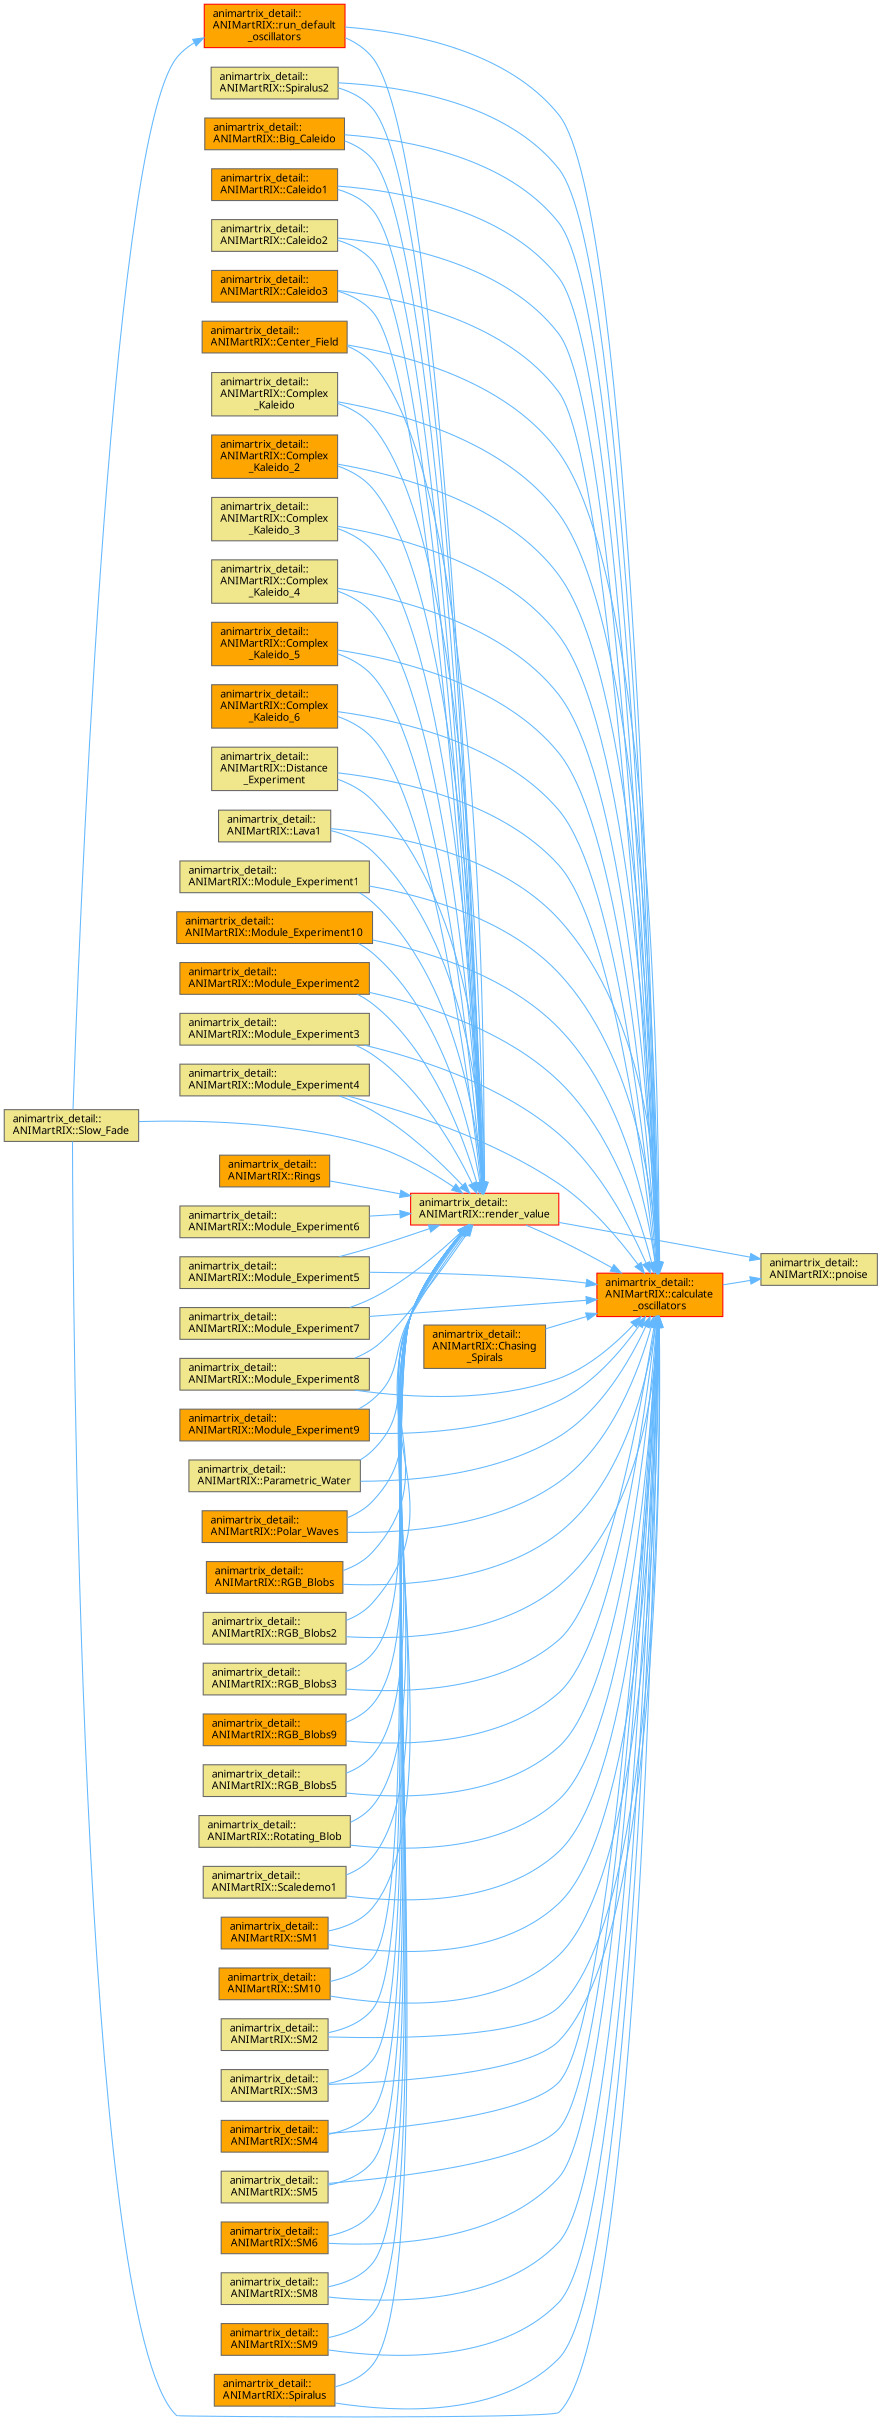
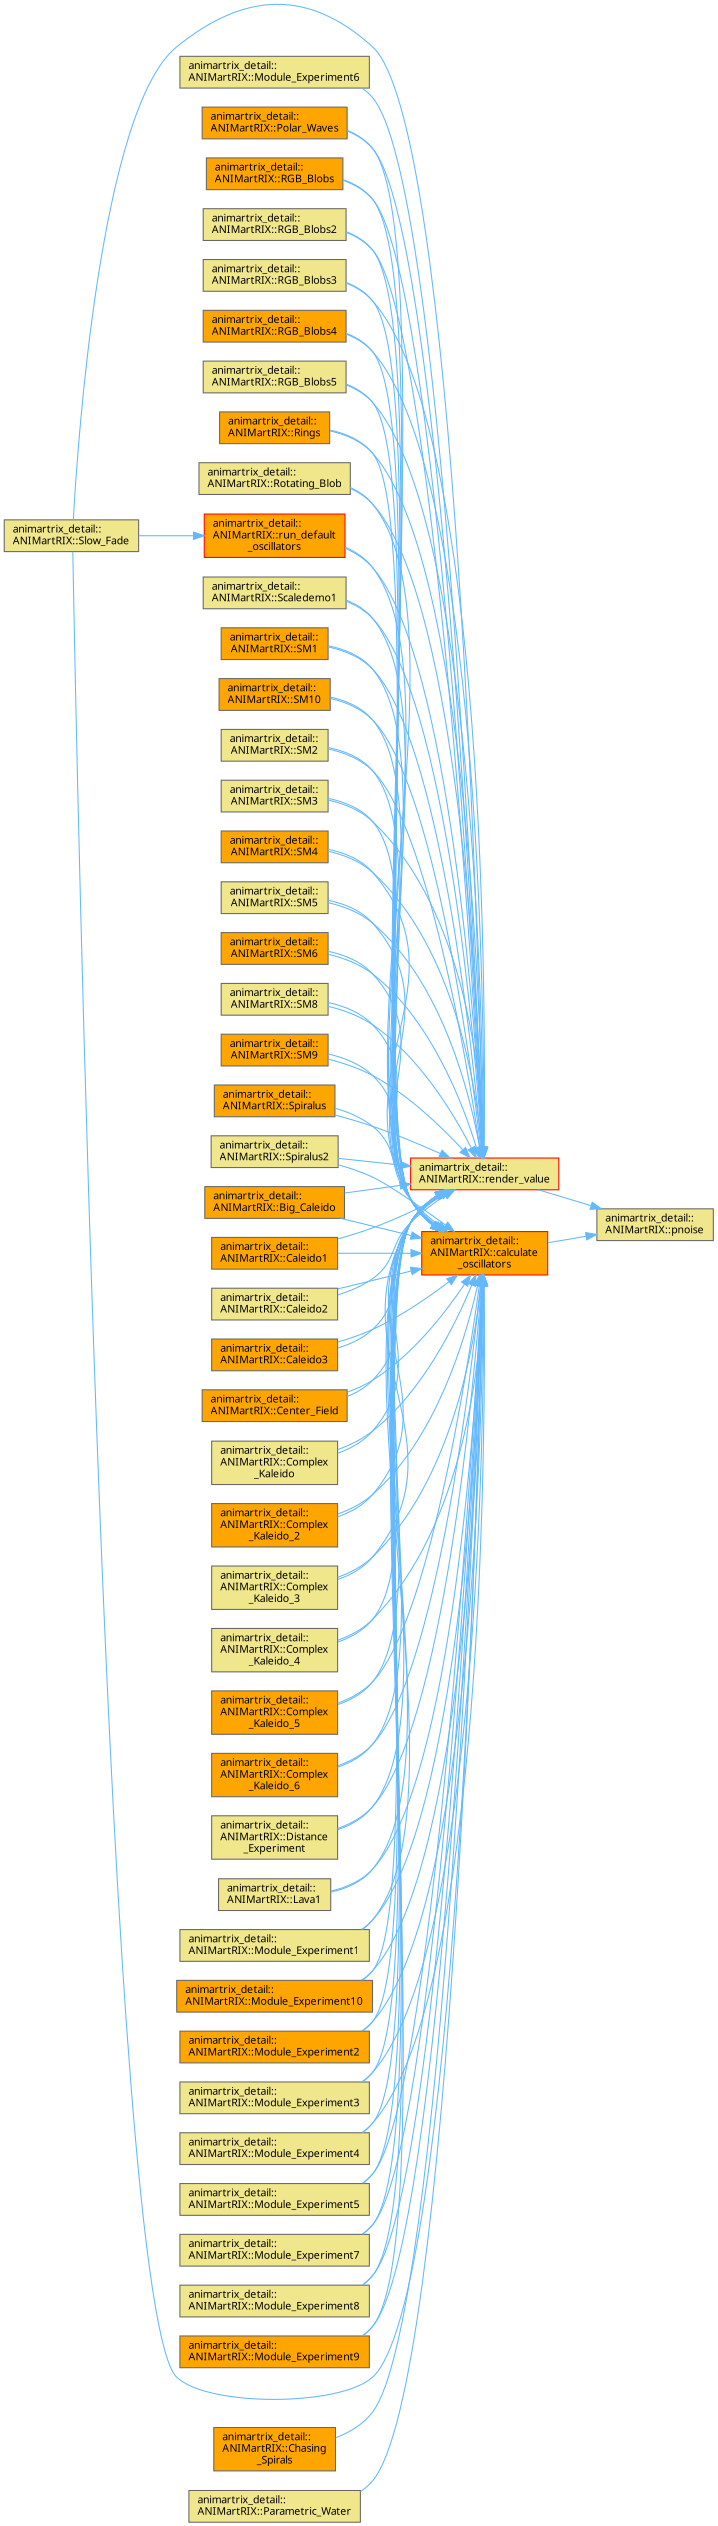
edge "animartrix_detail:: ANIMartRIX::render_value" -> "animartrix_detail:: ANIMartRIX::calculate _oscillators": now "animartrix_detail:: ANIMartRIX::Rings" -> "animartrix_detail:: ANIMartRIX::calculate _oscillators"
edge "animartrix_detail:: ANIMartRIX::Parametric_Water" -> "animartrix_detail:: ANIMartRIX::render_value": removed
node "animartrix_detail:: ANIMartRIX::RGB_Blobs9": label "animartrix_detail:: ANIMartRIX::RGB_Blobs9" -> "animartrix_detail:: ANIMartRIX::RGB_Blobs4"
